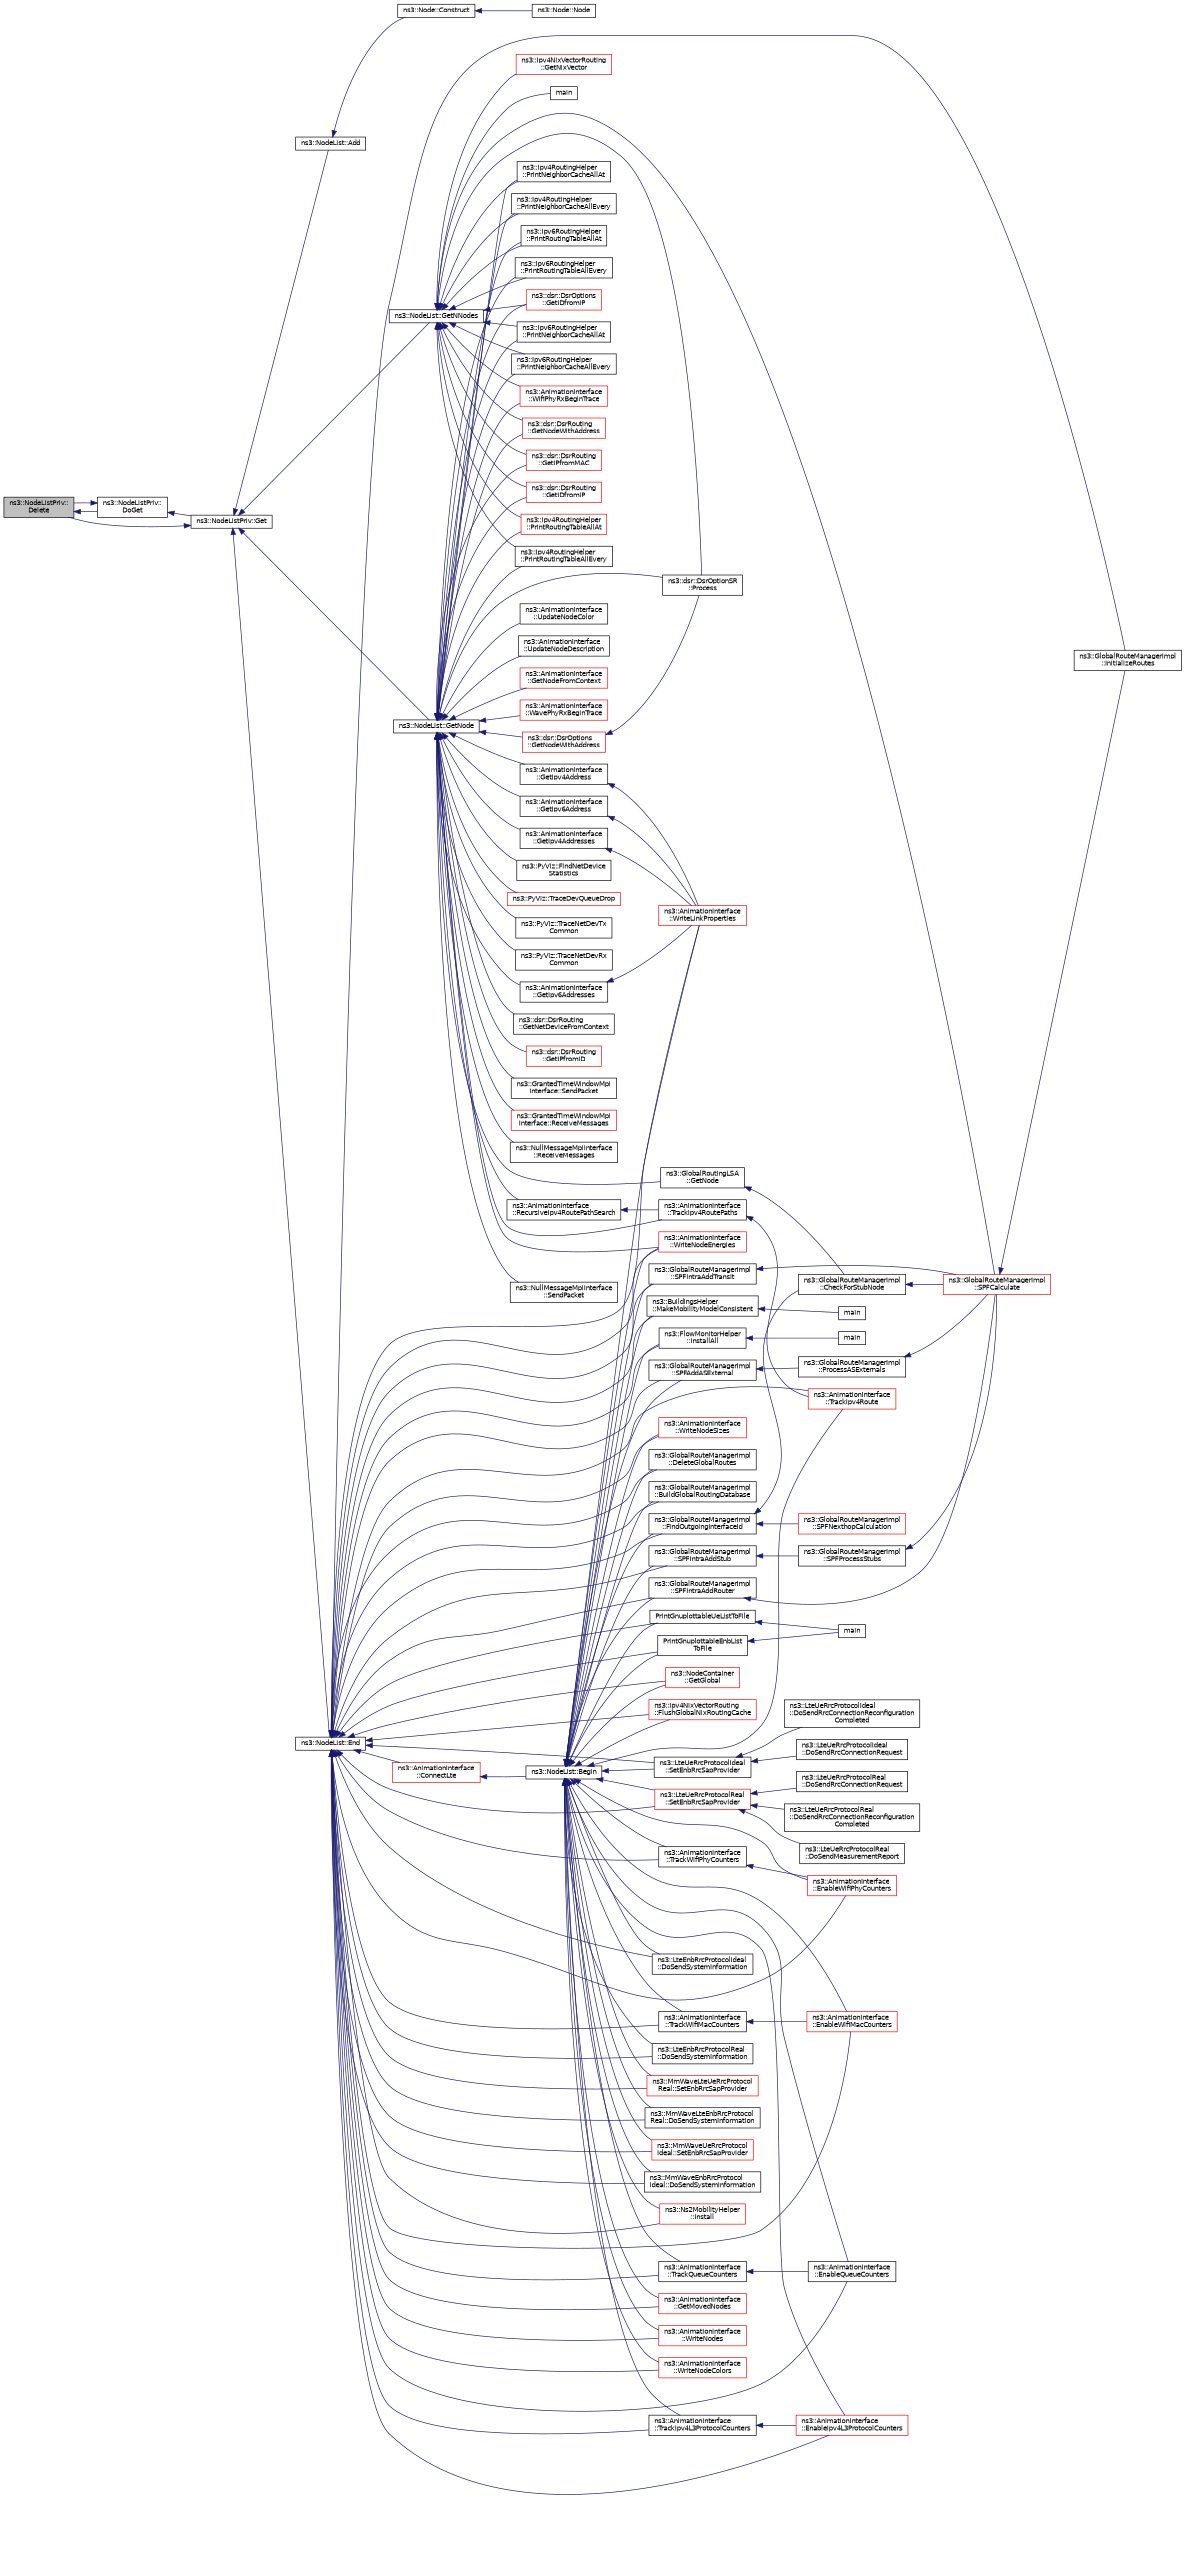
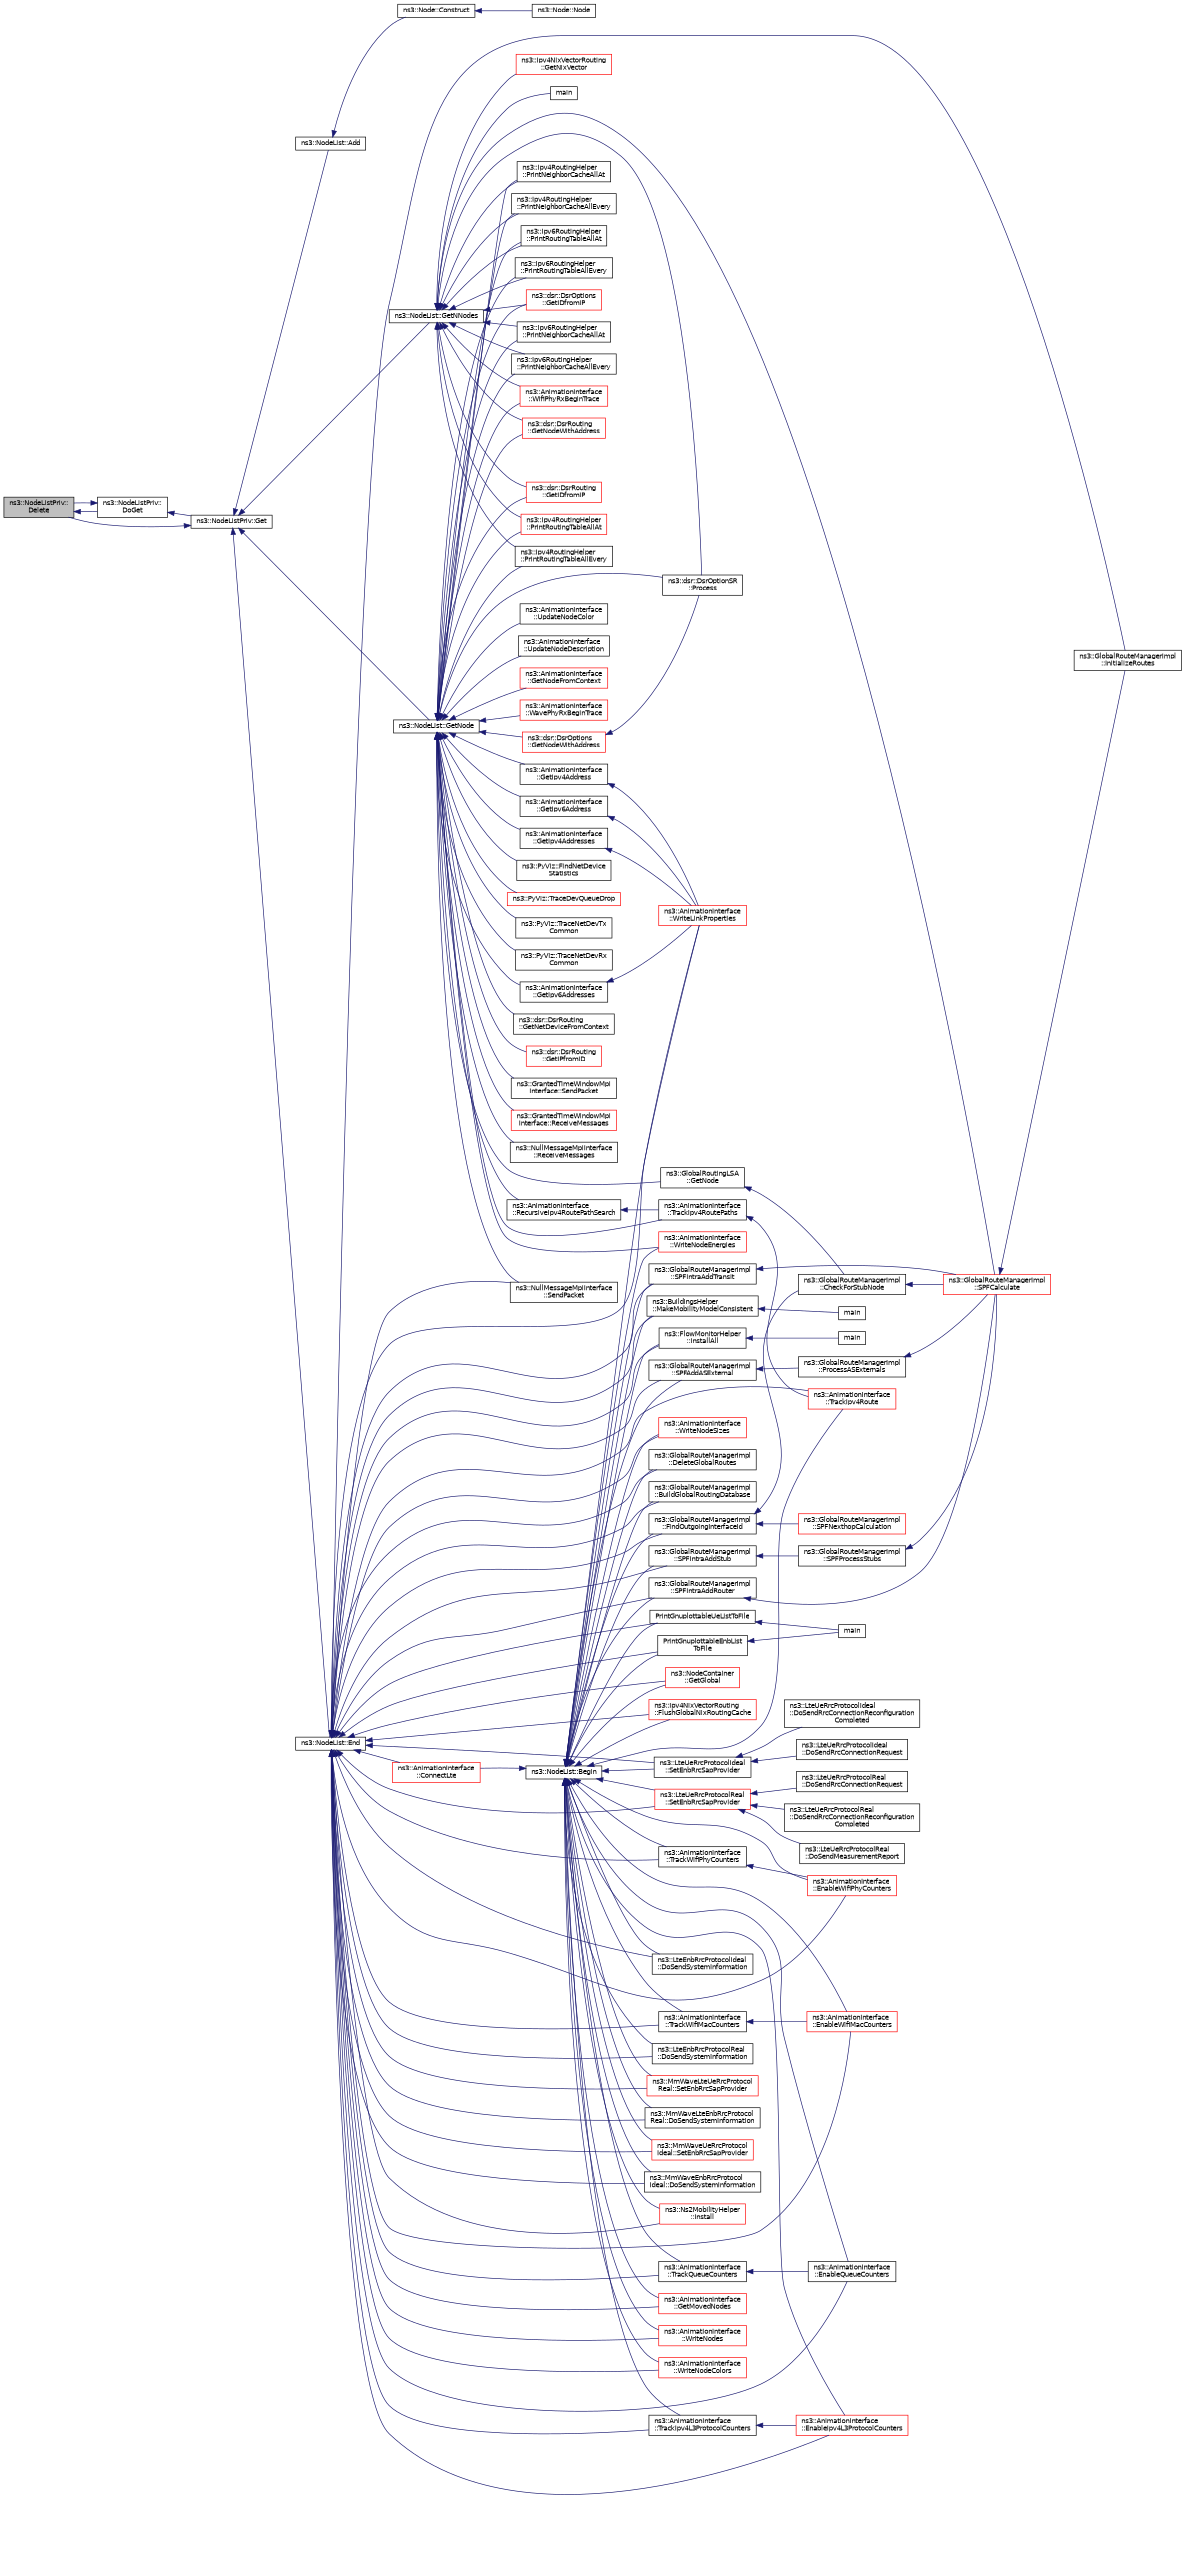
node "ns3::dsr::DsrRouting ::GetIPfromMAC": removed
edge "ns3::AnimationInterface ::WriteNodeEnergies" -> "ns3::NodeList::End": now "ns3::NullMessageMpiInterface ::SendPacket" -> "ns3::NodeList::End"
edge "ns3::NodeList::Begin" -> "ns3::AnimationInterface ::ConnectLte": reversed
